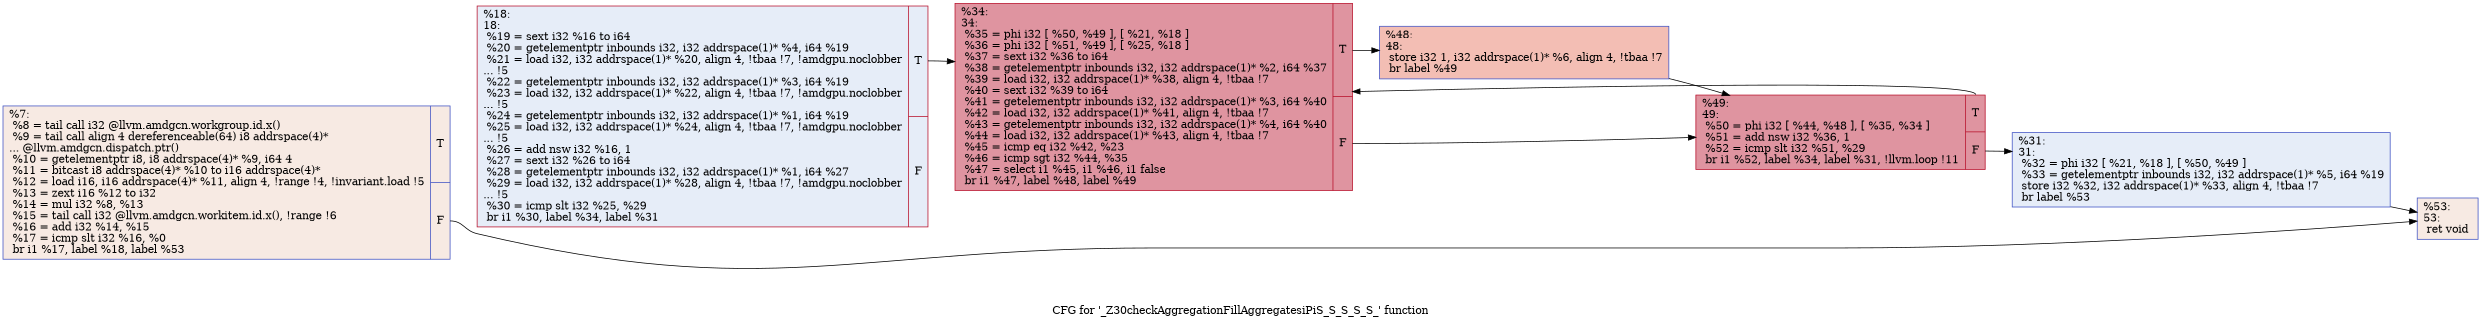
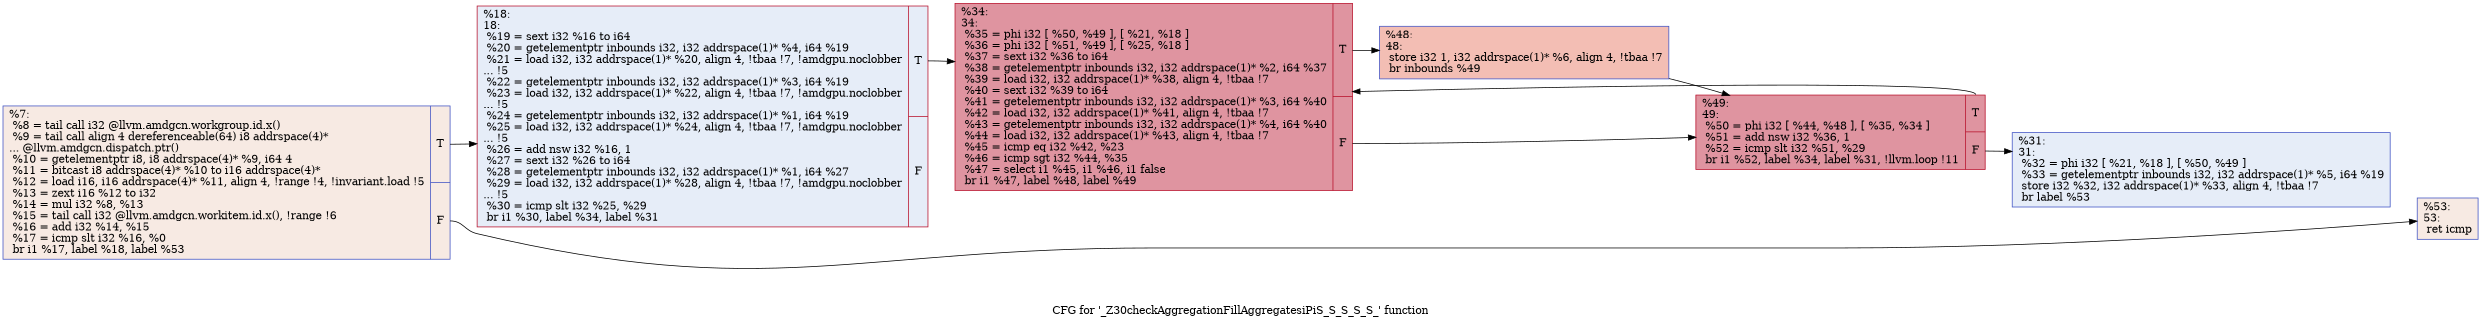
node "%48:": text "br label %49" -> "br inbounds %49"
edge "%7:" -> "%18:": added
edge "%31:" -> "%53:": removed
node "%53:": text "ret void" -> "ret icmp"
